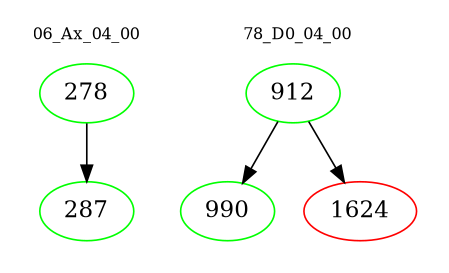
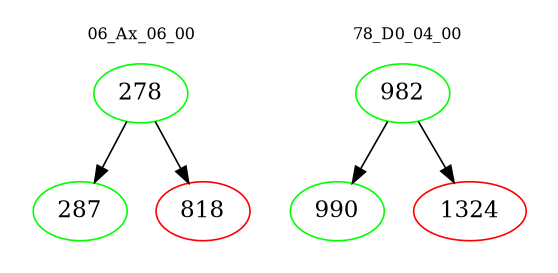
cluster "06_Ax_04_00": label "06_Ax_04_00" -> "06_Ax_06_00"
node "912": label "912" -> "982"
node "818": added
node "1624": label "1624" -> "1324"
